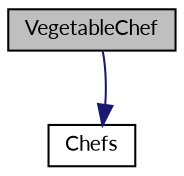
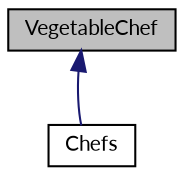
edge "VegetableChef" -> "Chefs": reversed
